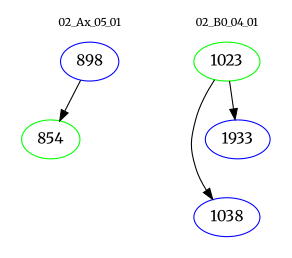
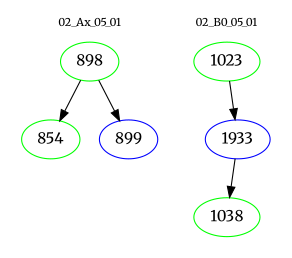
cluster "02_B0_04_01": label "02_B0_04_01" -> "02_B0_05_01"
node "898": color blue -> green
edge "1023" -> "1038": now "1933" -> "1038"
node "899": added
node "1038": color blue -> green
